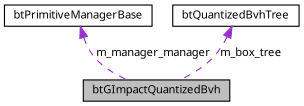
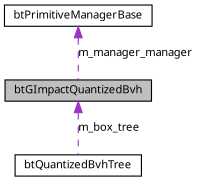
edge "btGImpactQuantizedBvh" -> "btQuantizedBvhTree": reversed
